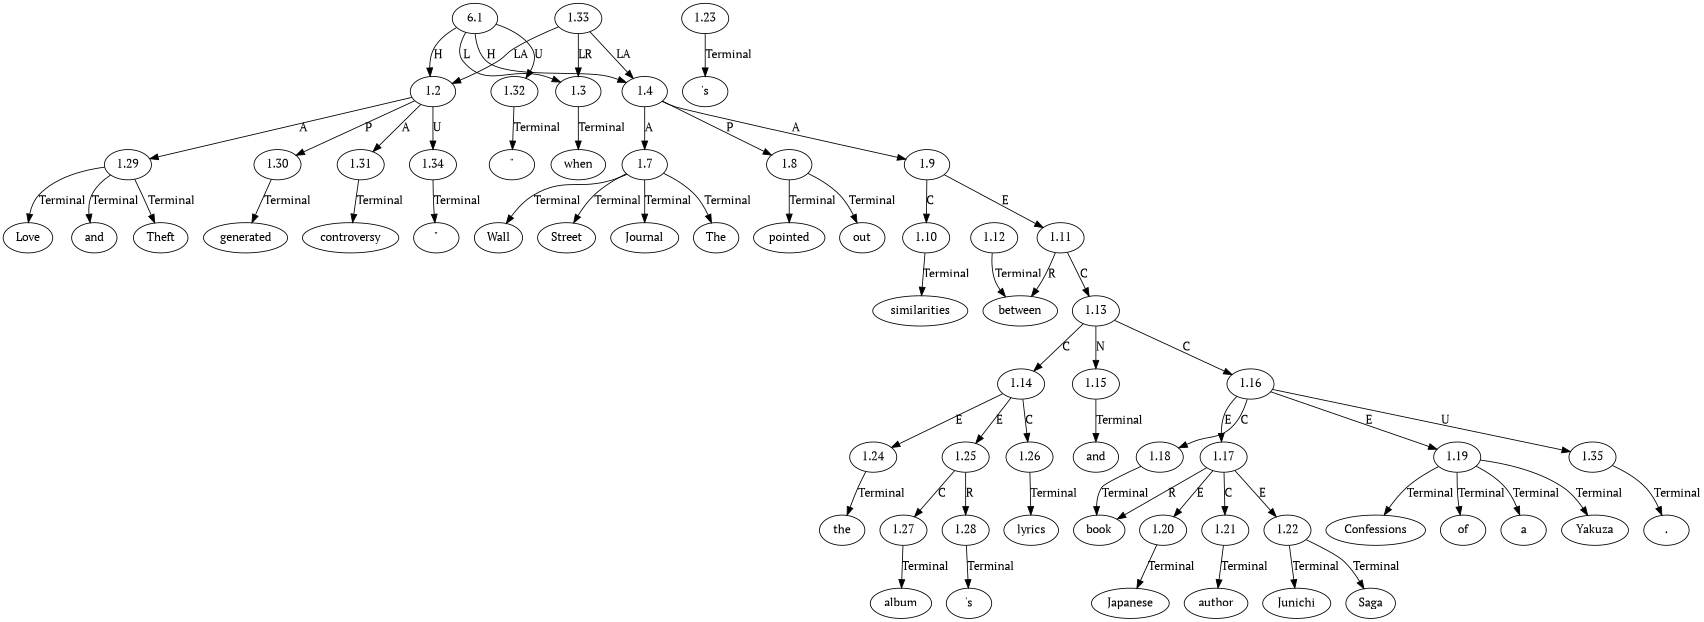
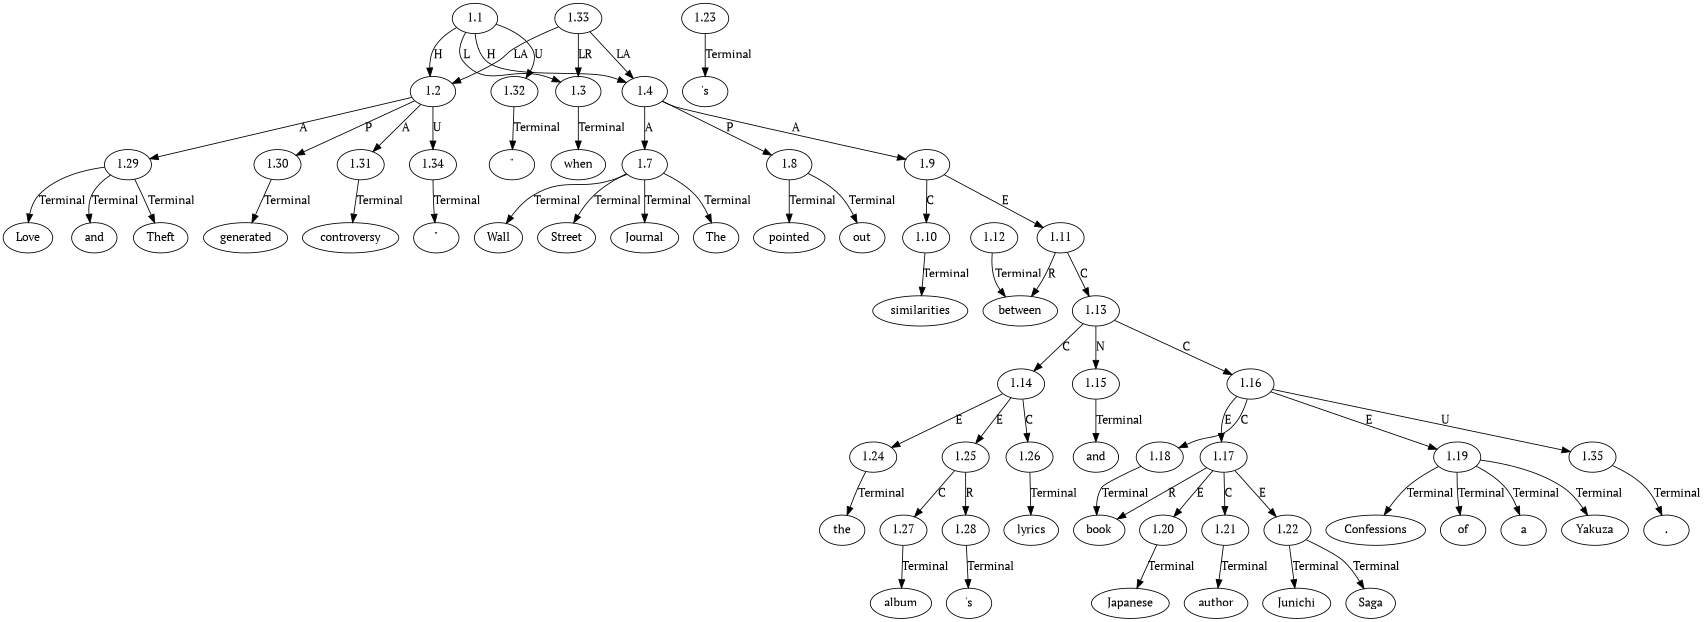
node "6.1": label "6.1" -> "1.1"
